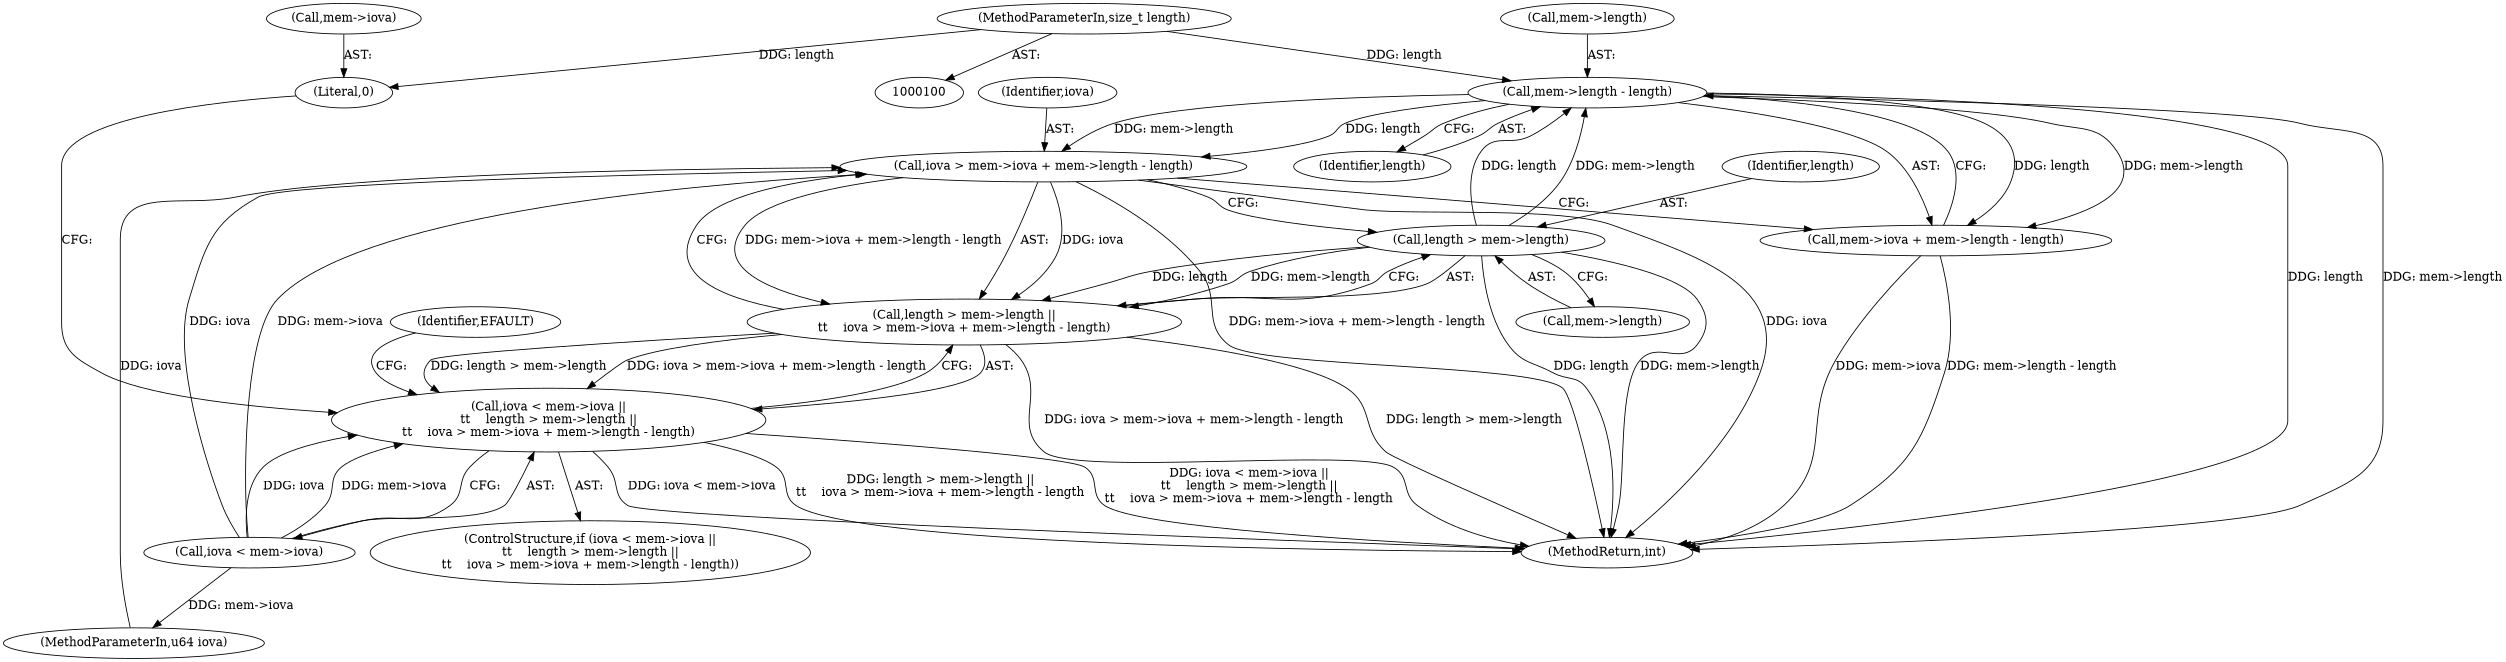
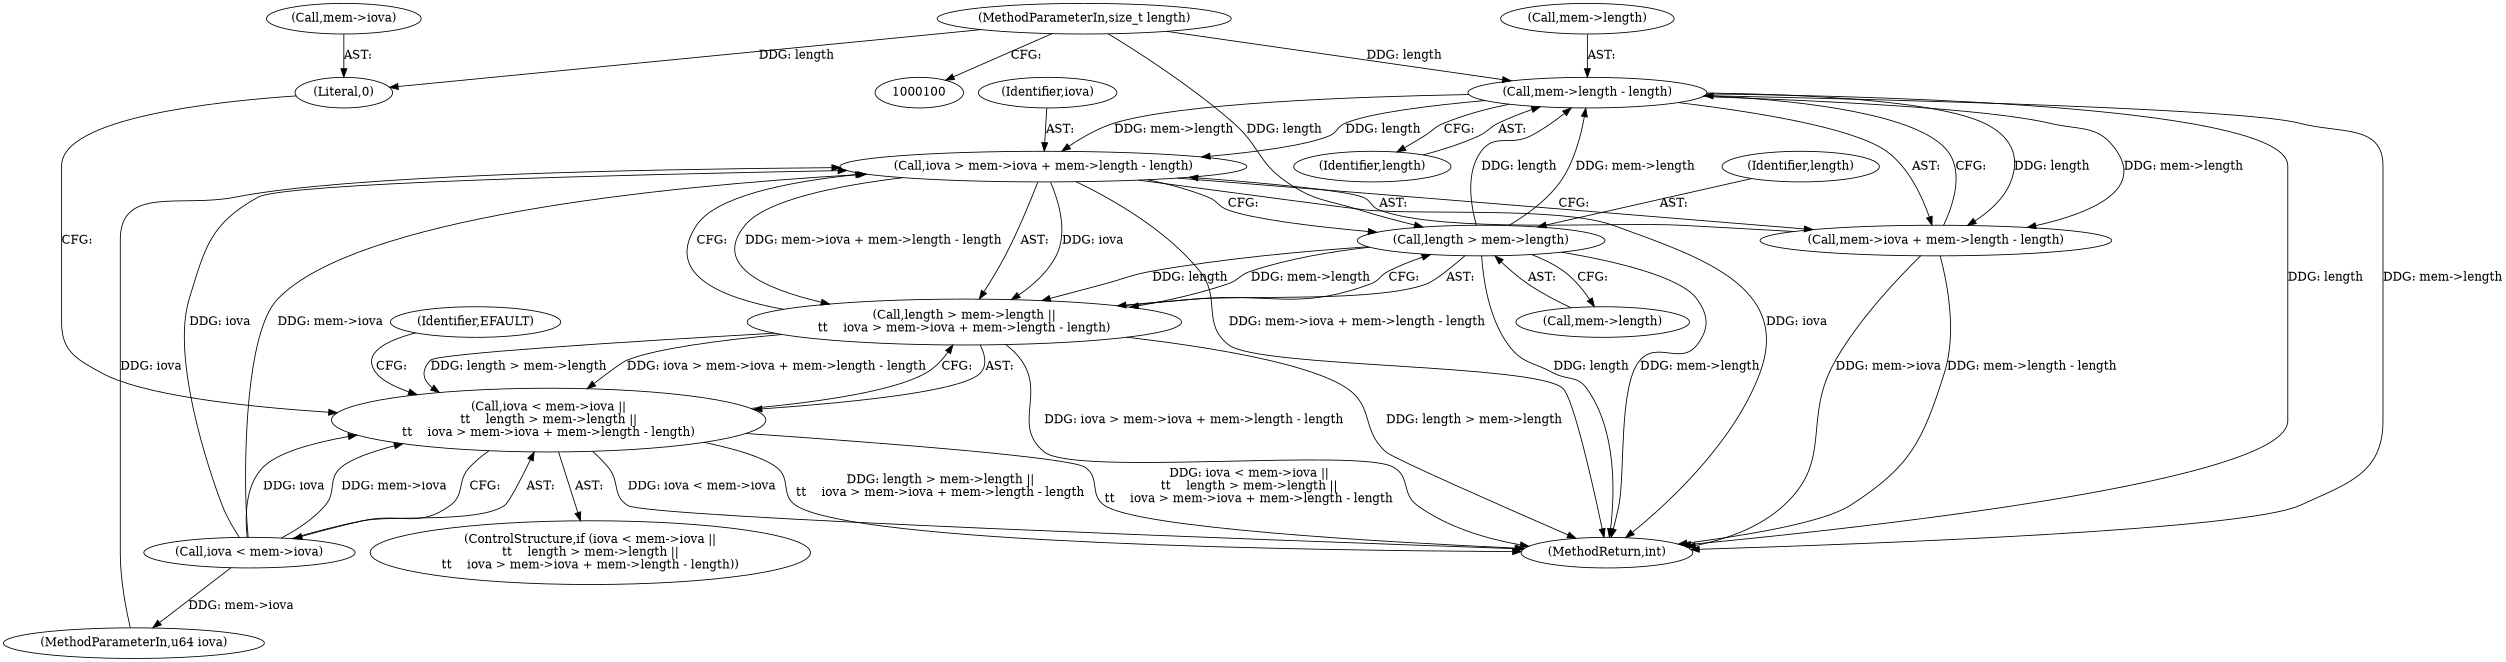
edge "(MethodParameterIn,size_t length)" -> "1000100": label "AST: " -> "CFG: "
edge "(MethodParameterIn,size_t length)" -> "(Call,length > mem->length)": added, label "DDG: length"
edge "(Call,mem->iova + mem->length - length)" -> "(Call,iova > mem->iova + mem->length - length)": added, label "AST:"
